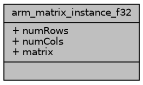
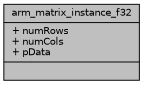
node "arm_matrix_instance_f32": text "+ matrix" -> "+ pData"
